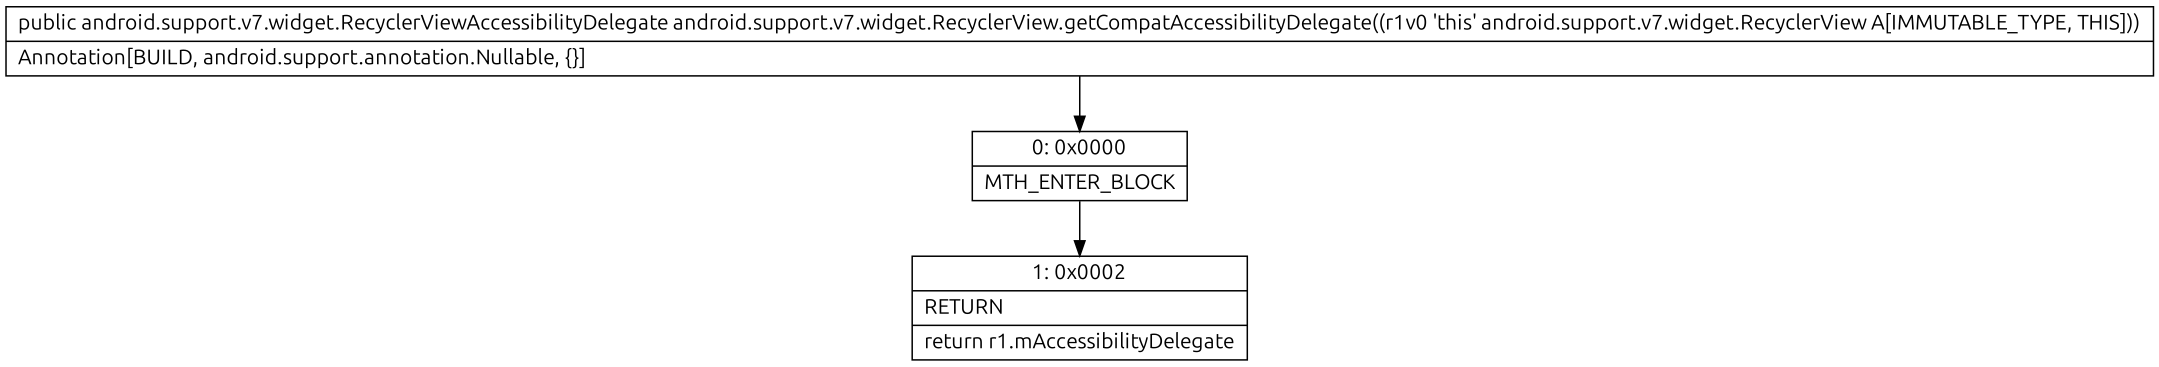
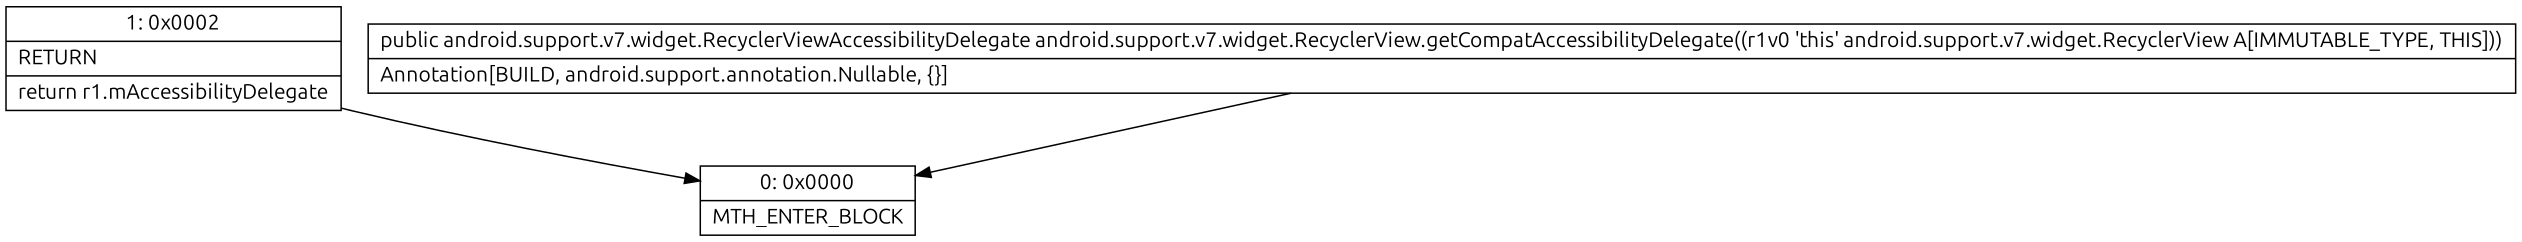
edge "0: 0x0000" -> "1: 0x0002": reversed
